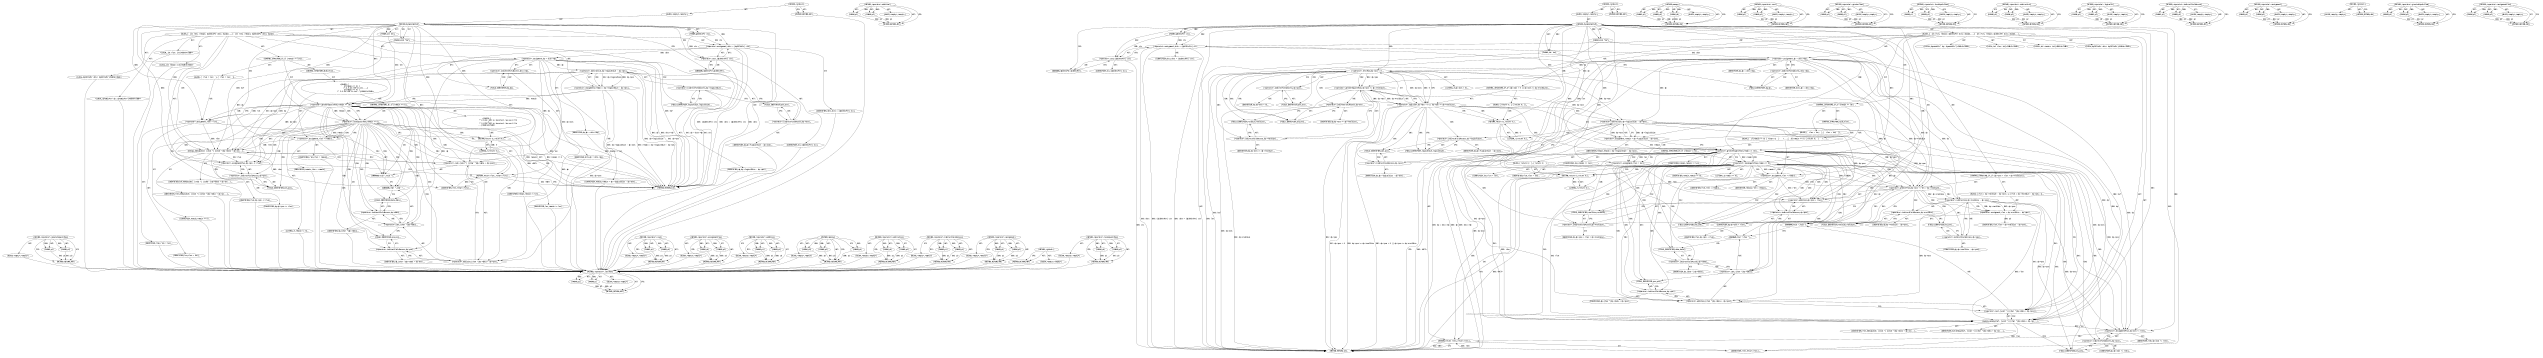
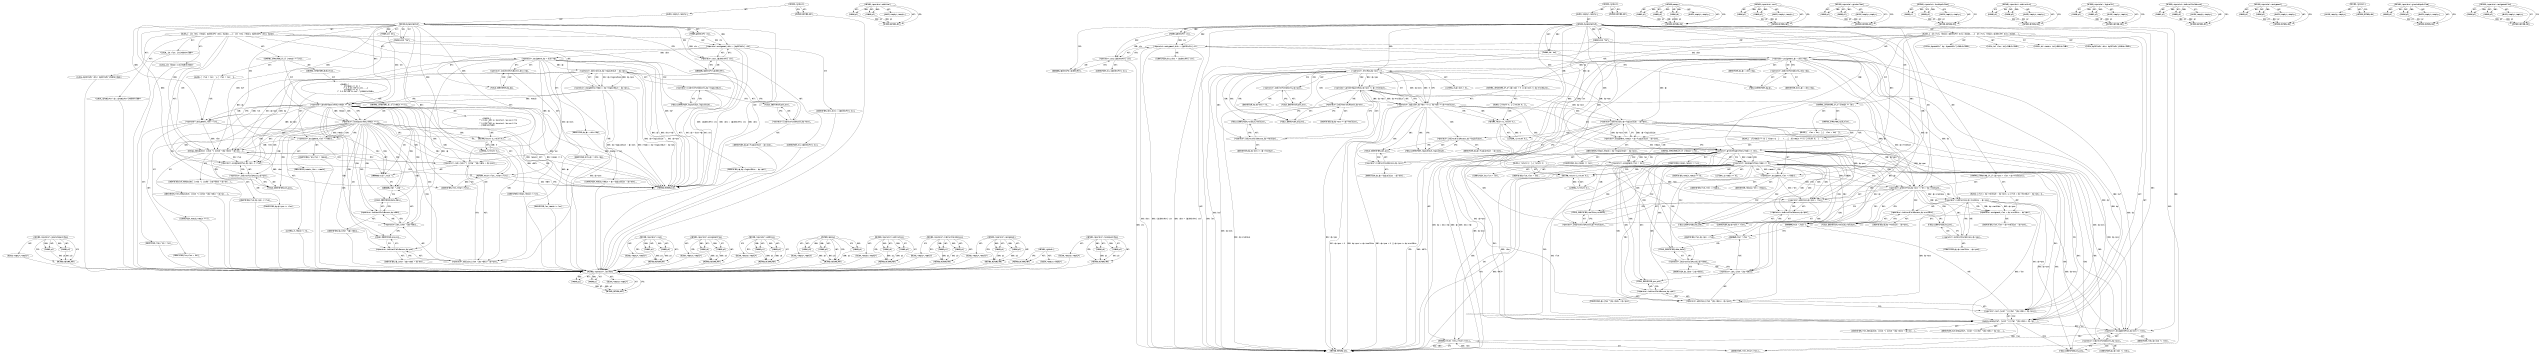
edge "(<operator>.lessThan,dp->pos < 0)" -> "(<operator>.greaterThan,dp->pos + rlen > dp->realSize)": now "(<operator>.greaterEqualsThan,dp->pos >= dp->realSize)" -> "(<operator>.greaterThan,dp->pos + rlen > dp->realSize)"
edge "(<operator>.greaterThan,dp->pos + rlen > dp->realSize)" -> "(<operator>.assignment,rlen = dp->realSize - dp->pos)": label "CDG: " -> "DDG: p3"
edge "(<operator>.assignment,rlen = dp->realSize - dp->pos)" -> "(IDENTIFIER,rlen,rlen = dp->realSize - dp->pos)": label "DDG: p3" -> "AST: "
edge "(IDENTIFIER,dp,dp->pos + rlen)" -> "(IDENTIFIER,rlen,dp->pos + rlen)": now "(<operator>.addition,dp->pos + rlen)" -> "(IDENTIFIER,rlen,dp->pos + rlen)"
node "(IDENTIFIER,dp,dp->pos + rlen > dp->realSize)": removed
